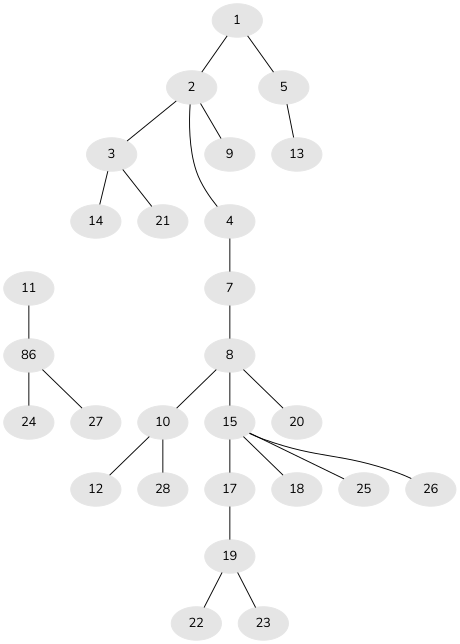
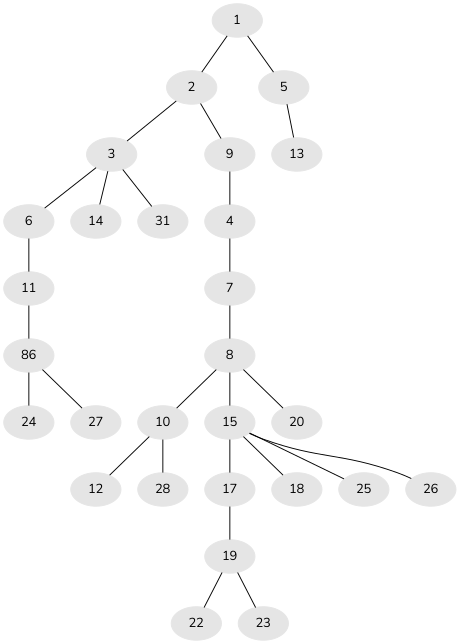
edge "2" -- "4": now "9" -- "4"
node "6": added
node "21": label "21" -> "31"
